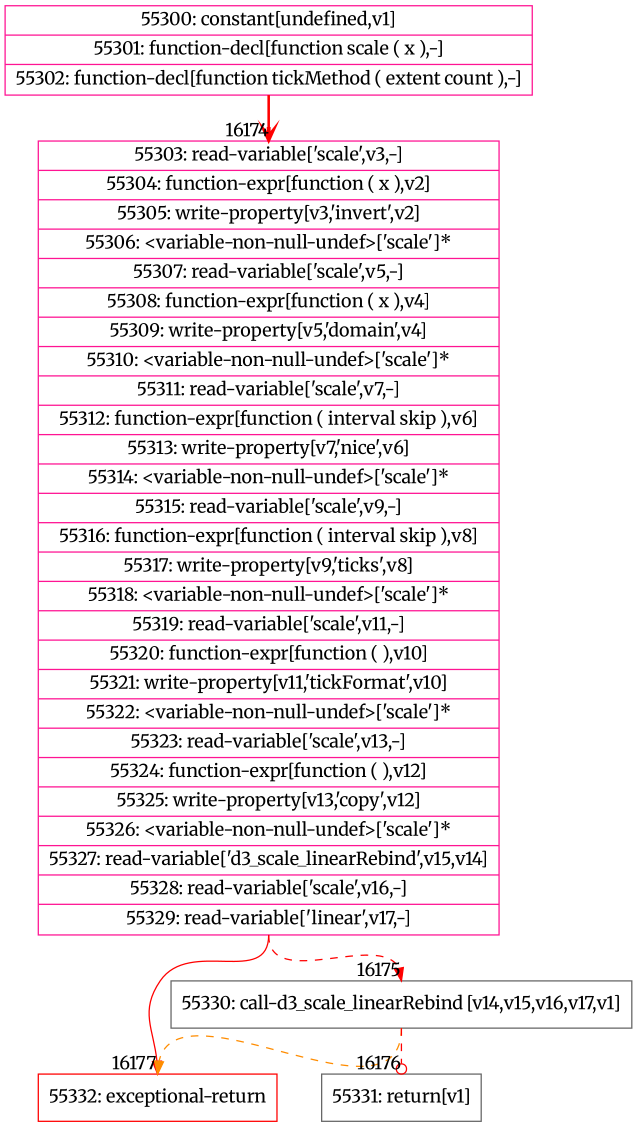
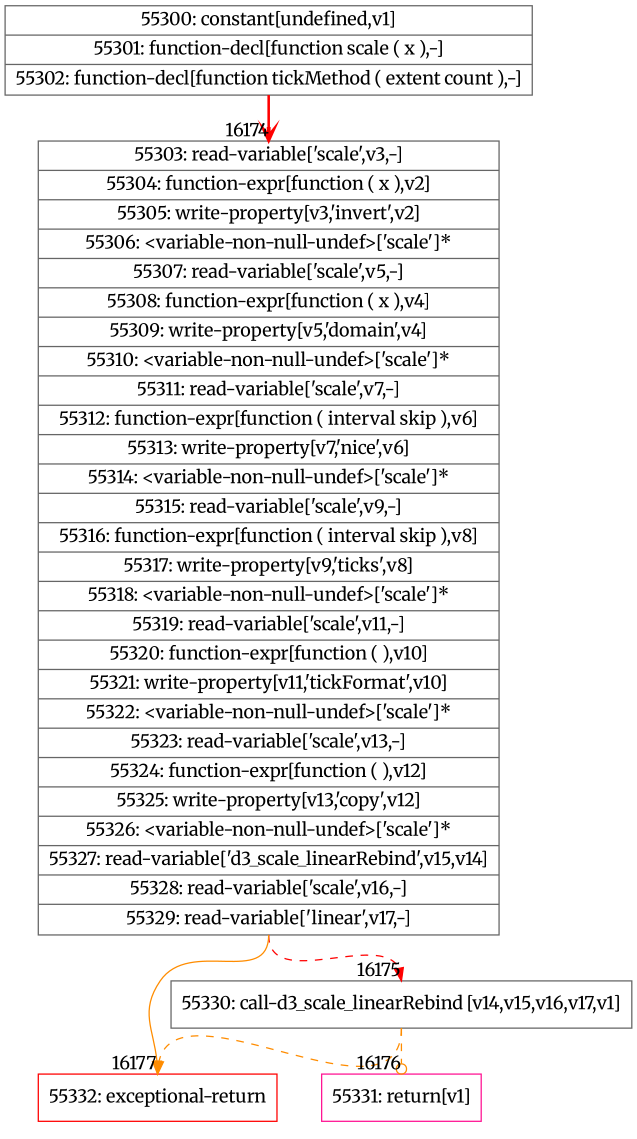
node "55300: constant[undefined,v1]": color deeppink -> gray40
node "55303: read-variable['scale',v3,-]": color deeppink -> gray40
edge "55303: read-variable['scale',v3,-]" -> "55332: exceptional-return": color red -> darkorange
edge "55330: call-d3_scale_linearRebind [v14,v15,v16,v17,v1]" -> "55331: return[v1]": color red -> darkorange
node "55331: return[v1]": color gray40 -> deeppink
